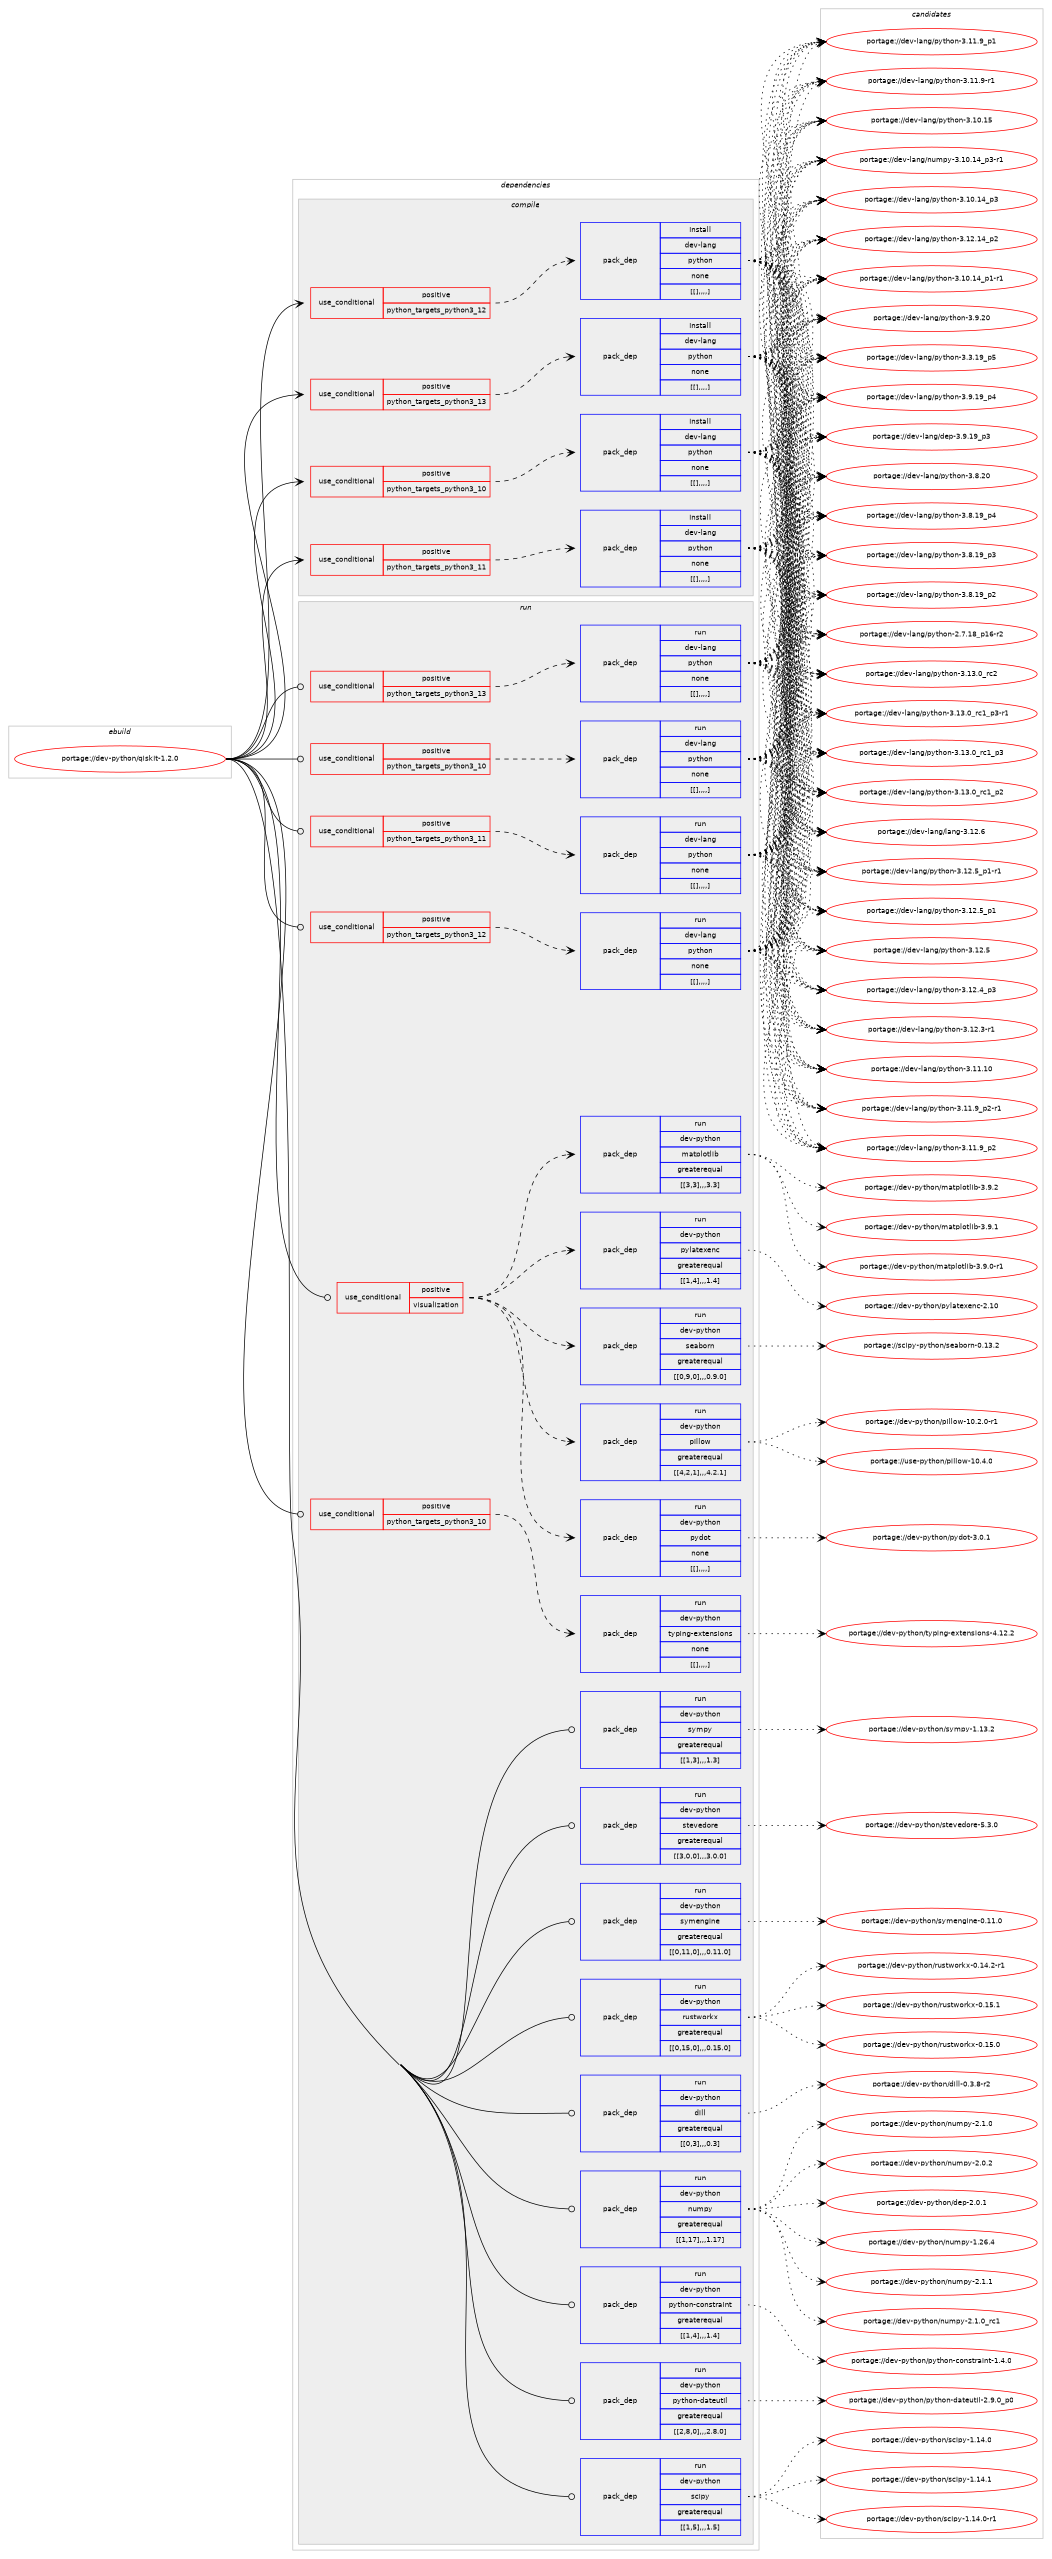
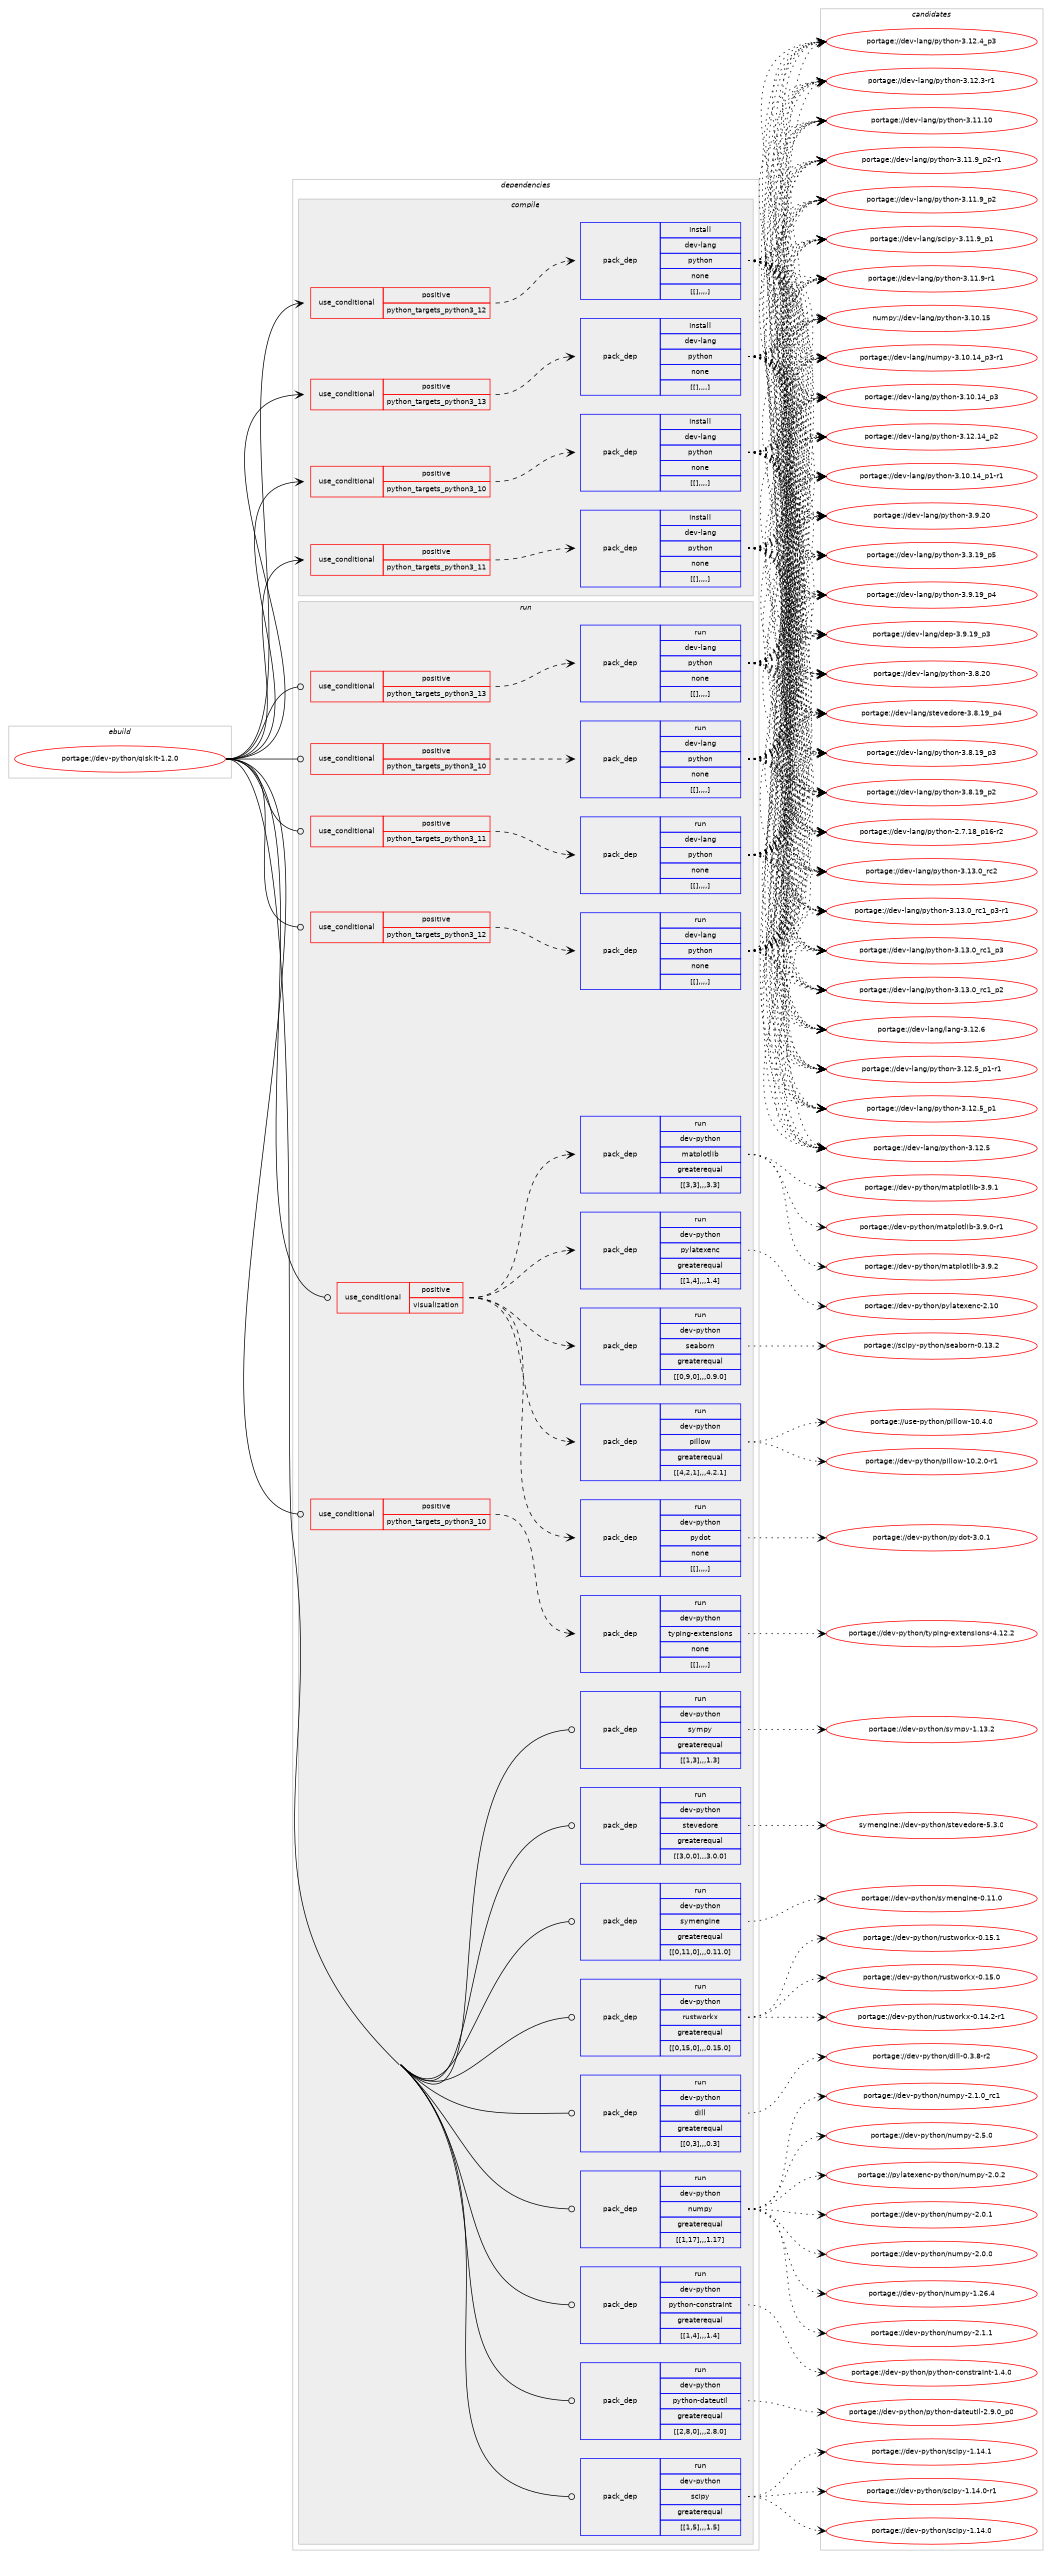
node "portage://dev-lang/python-3.11.9_p1": label "portage://dev-lang/python-3.11.9_p1" -> "portage://dev-lang/scipy-3.11.9_p1"
node "portage://dev-lang/python-3.10.15": label "portage://dev-lang/python-3.10.15" -> "numpy://dev-lang/python-3.10.15"
node "portage://dev-lang/python-3.8.19_p4": label "portage://dev-lang/python-3.8.19_p4" -> "portage://dev-lang/stevedore-3.8.19_p4"
node "portage://dev-python/stevedore-5.3.0": label "portage://dev-python/stevedore-5.3.0" -> "symengine://dev-python/stevedore-5.3.0"
node "portage://dev-python/numpy-2.1.0": label "portage://dev-python/numpy-2.1.0" -> "portage://dev-python/numpy-2.5.0"
node "portage://dev-python/numpy-2.0.2": label "portage://dev-python/numpy-2.0.2" -> "portage://pylatexenc-python/numpy-2.0.2"
node "portage://dev-python/dep-2.0.1": label "portage://dev-python/dep-2.0.1" -> "portage://dev-python/numpy-2.0.1"
node "portage://dev-python/numpy-2.0.0": added
